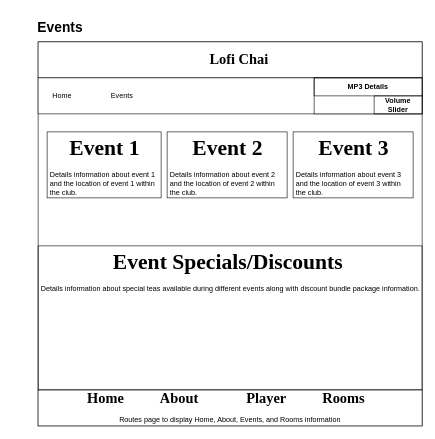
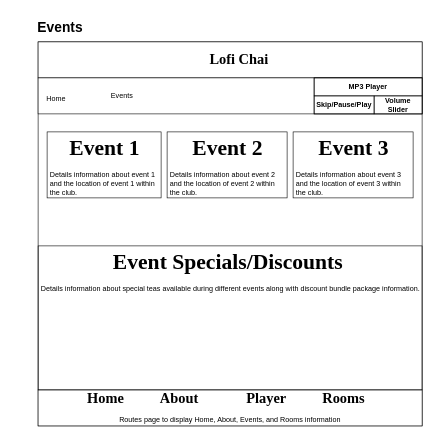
node "MP3 Details": label "MP3 Details" -> "MP3 Player"
node "Home": moved (62, 96) -> (56, 99)
node "Skip/Pause/Play": added
